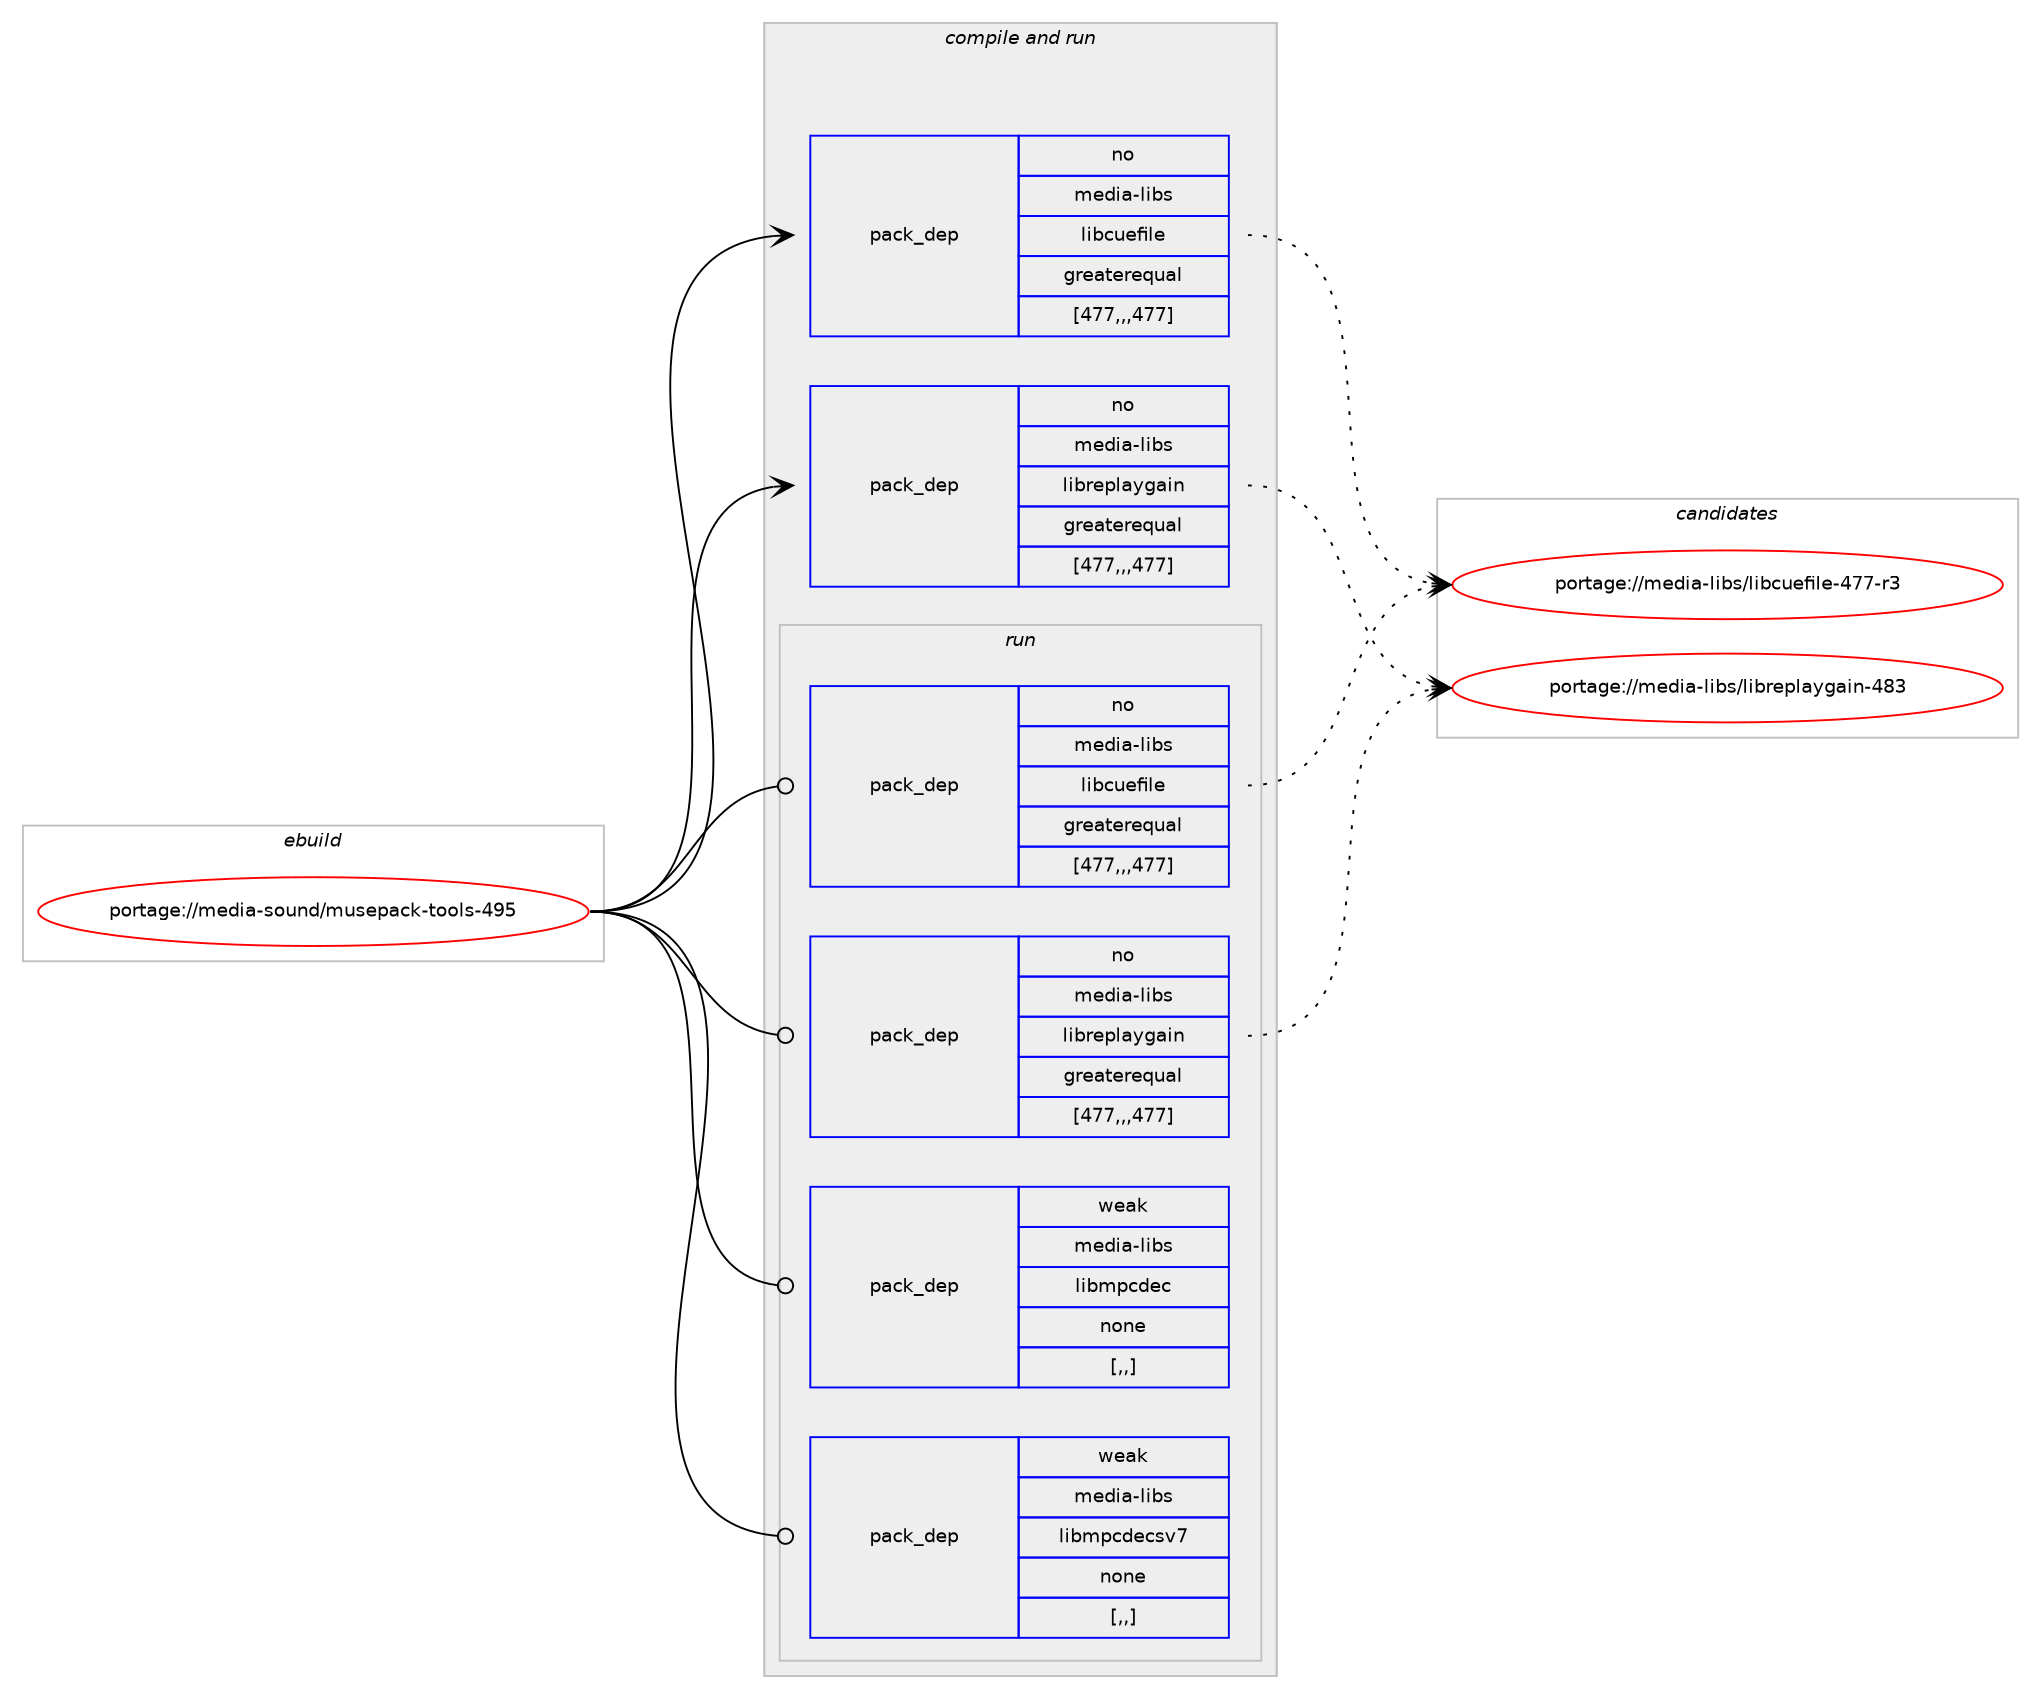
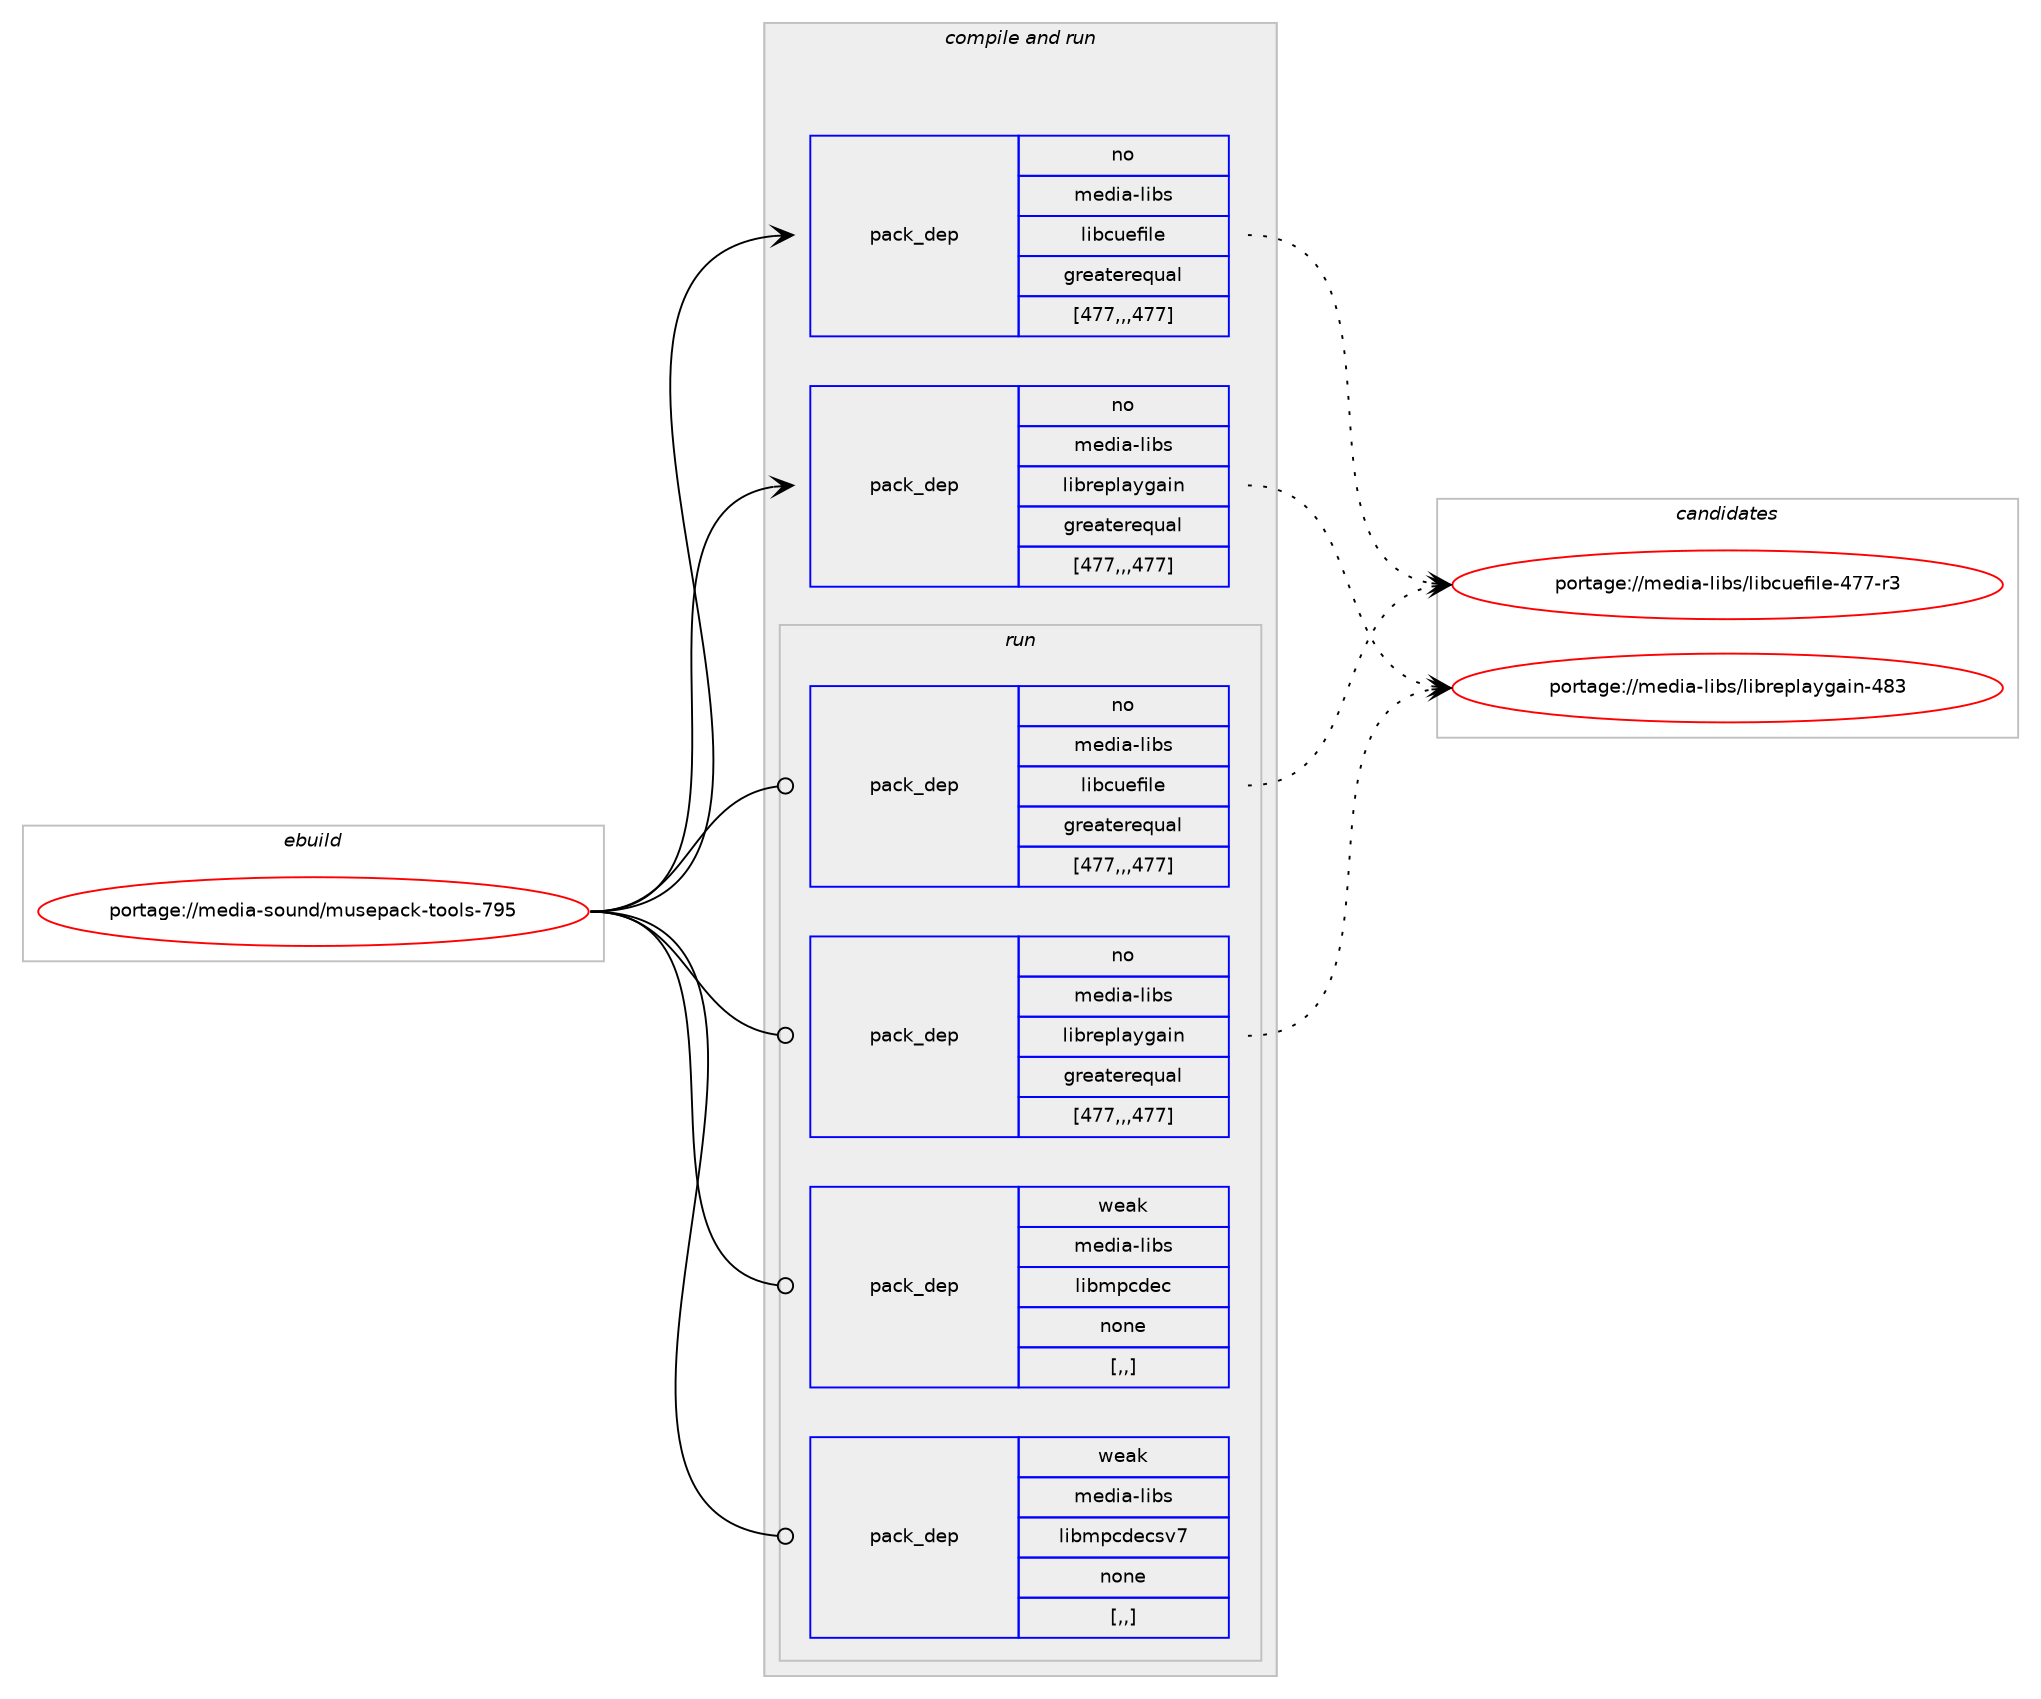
node "portage://media-sound/musepack-tools-495": label "portage://media-sound/musepack-tools-495" -> "portage://media-sound/musepack-tools-795"
